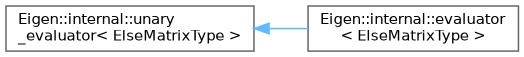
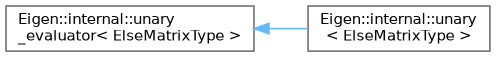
node "Eigen::internal::evaluator < ElseMatrixType >": label "Eigen::internal::evaluator < ElseMatrixType >" -> "Eigen::internal::unary < ElseMatrixType >"
